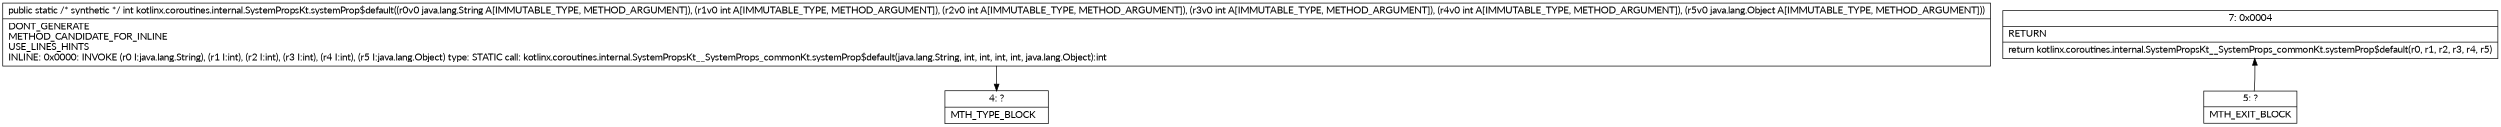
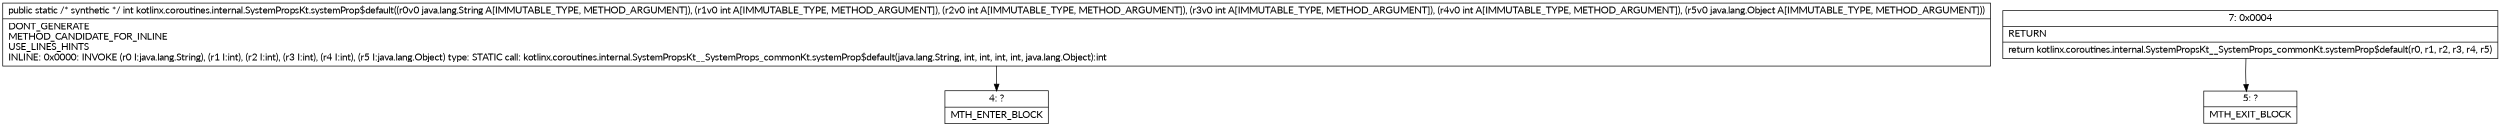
edge "5: ?" -> "7: 0x0004": reversed
node "4: ?": text "MTH_TYPE_BLOCK" -> "MTH_ENTER_BLOCK"
